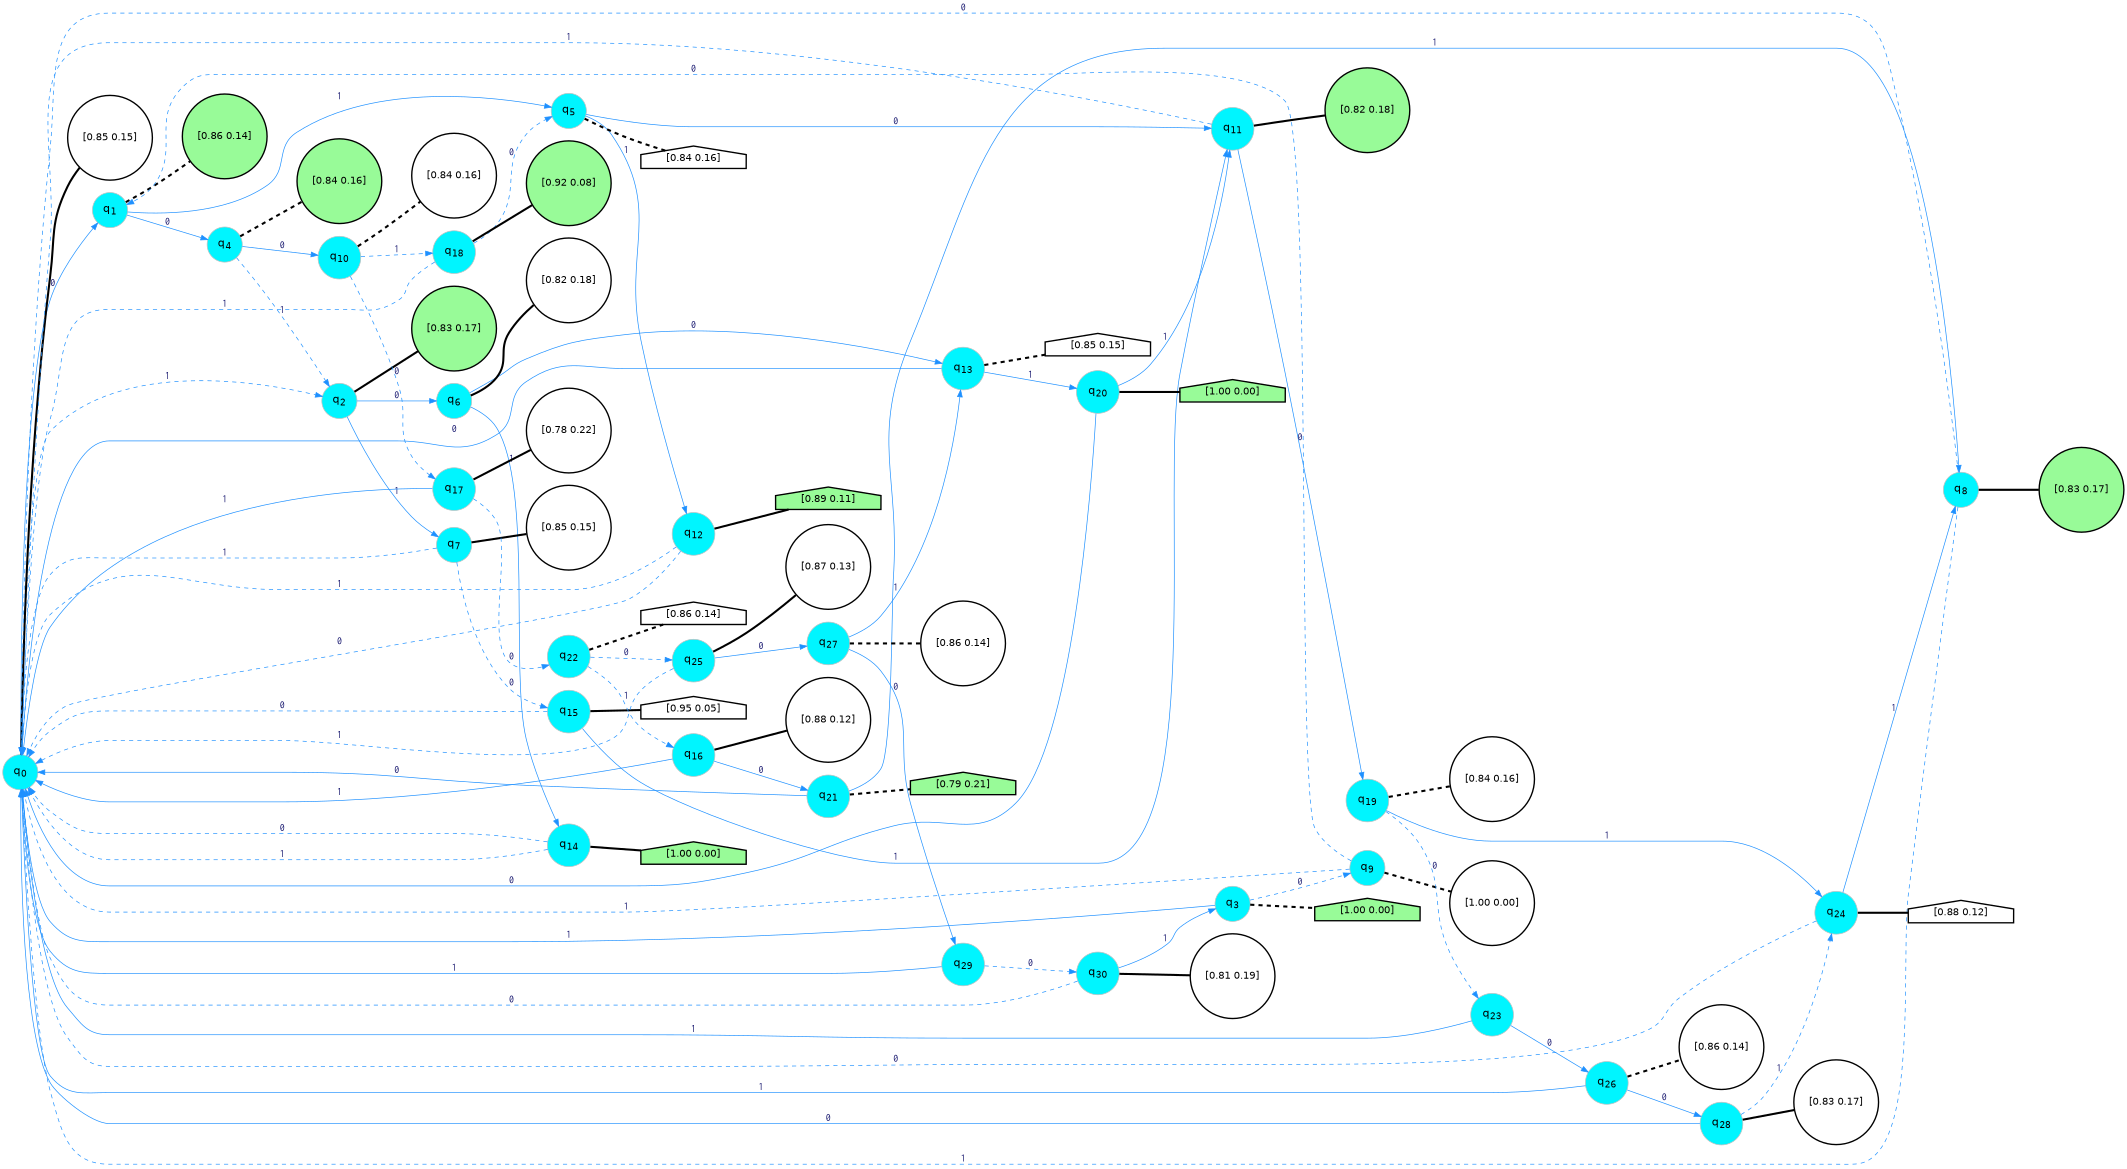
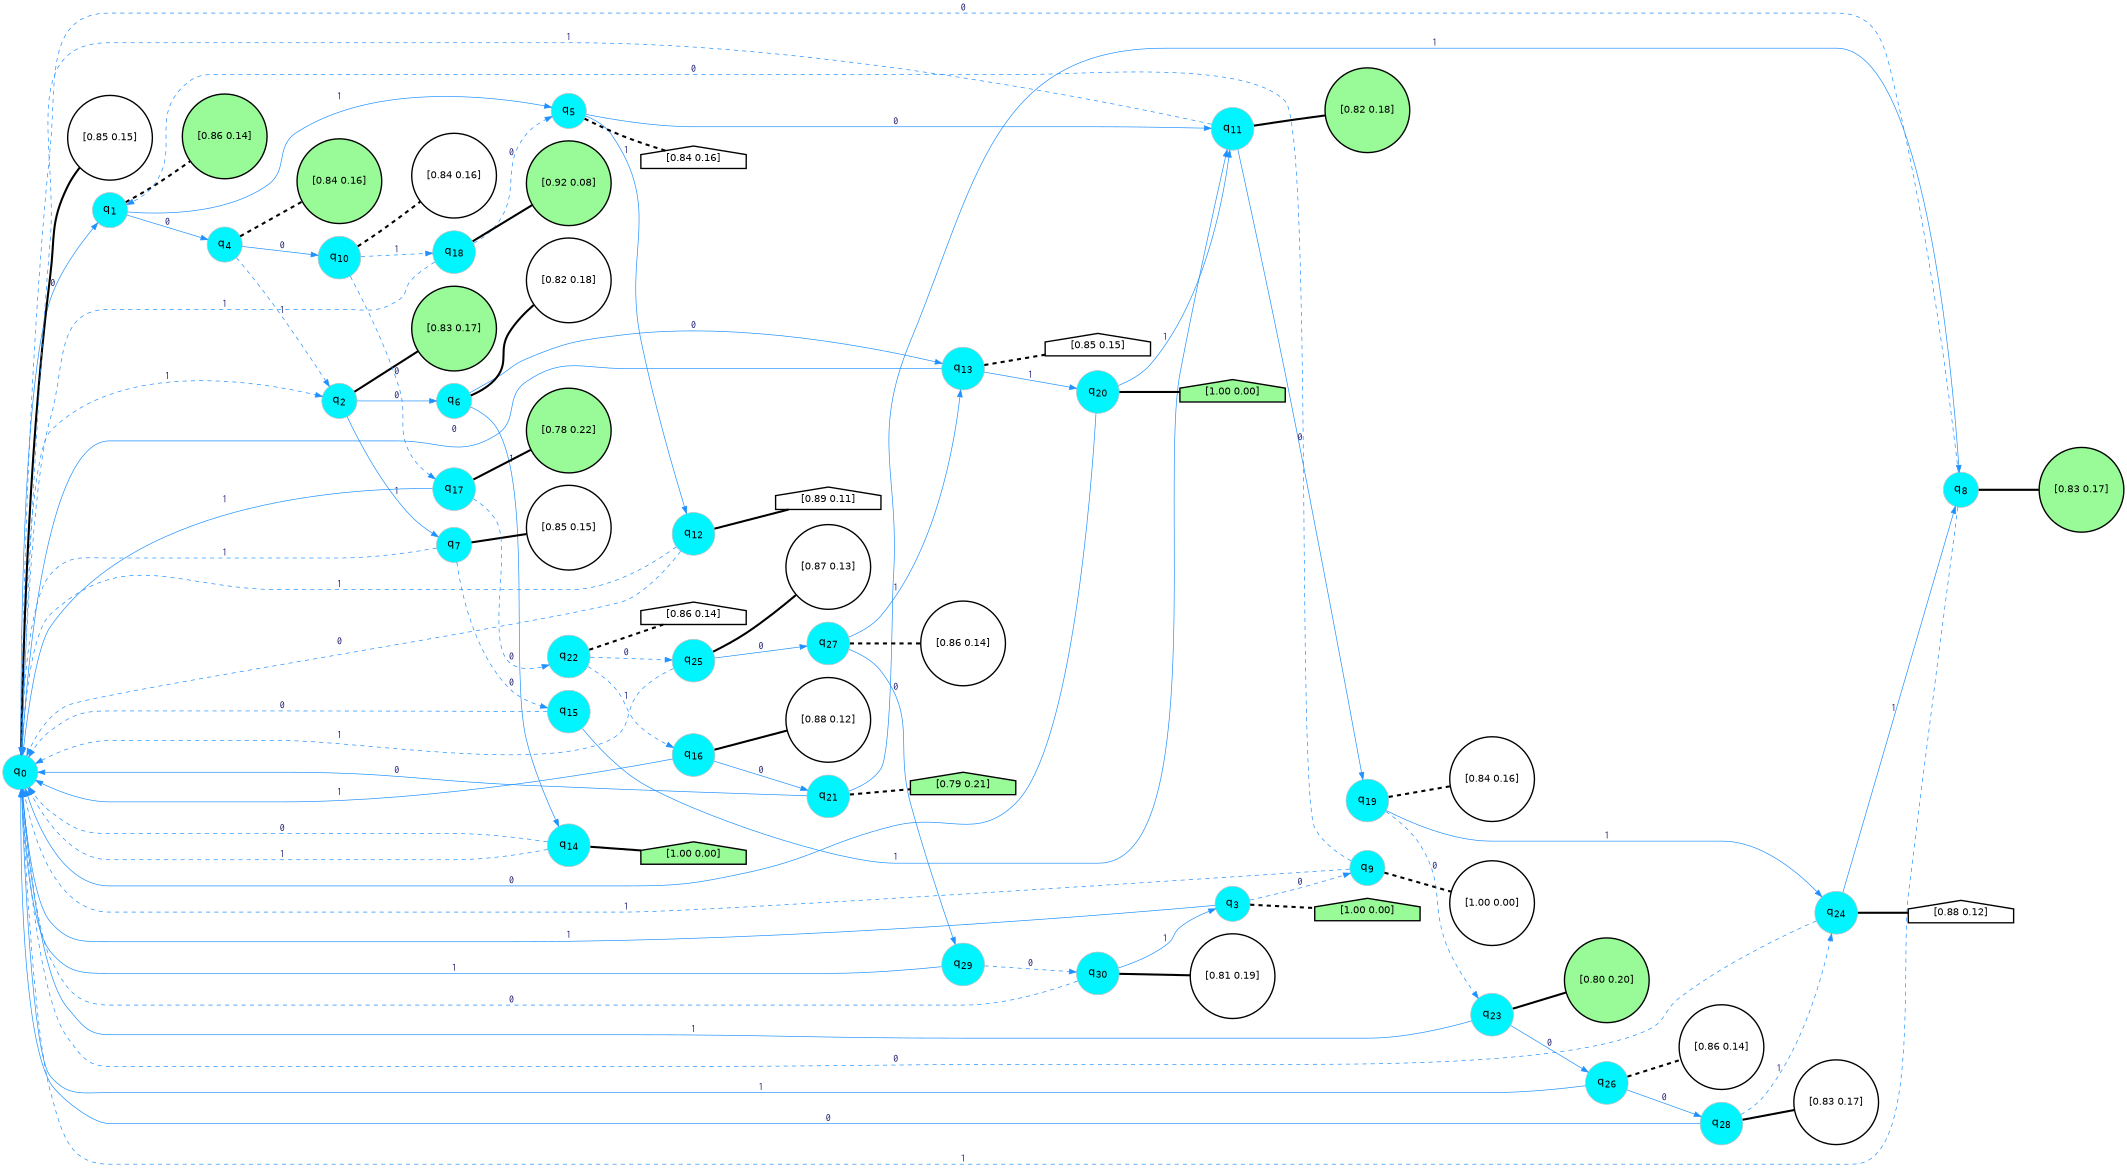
node "[0.78 0.22]": fillcolor white -> palegreen
node "[0.89 0.11]": fillcolor palegreen -> white
node "[0.95 0.05]": removed
node "[0.80 0.20]": added
